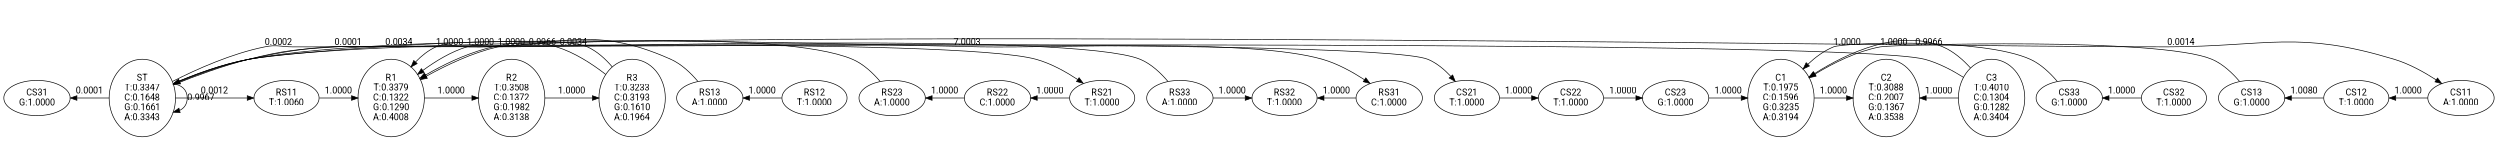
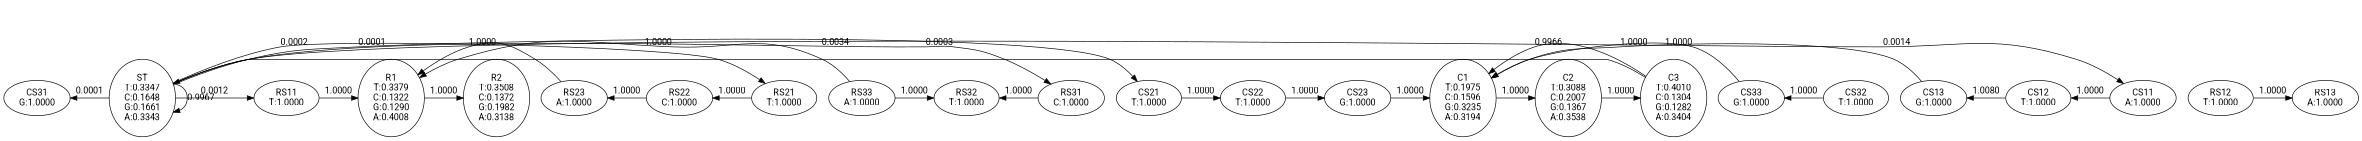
edge "RS13 A:1.0000" -> "R1 T:0.3379 C:0.1322 G:0.1290 A:0.4008": removed, label "1.0000"
edge "ST T:0.3347 C:0.1648 G:0.1661 A:0.3343" -> "RS31 C:1.0000": label "7.0003" -> "0.0003"
node "RS11 T:1.0060": label "RS11 T:1.0060" -> "RS11 T:1.0000"
node "R3 T:0.3233 C:0.3193 G:0.1610 A:0.1964": removed
edge "C3 T:0.4010 C:0.1304 G:0.1282 A:0.3404" -> "C2 T:0.3088 C:0.2007 G:0.1367 A:0.3538": reversed
